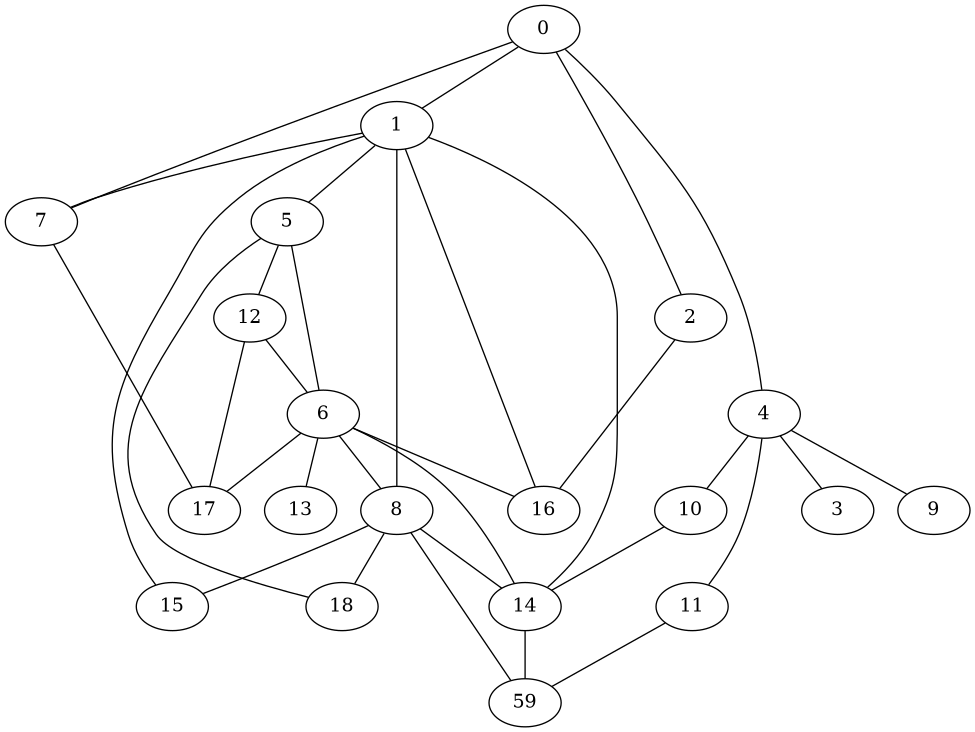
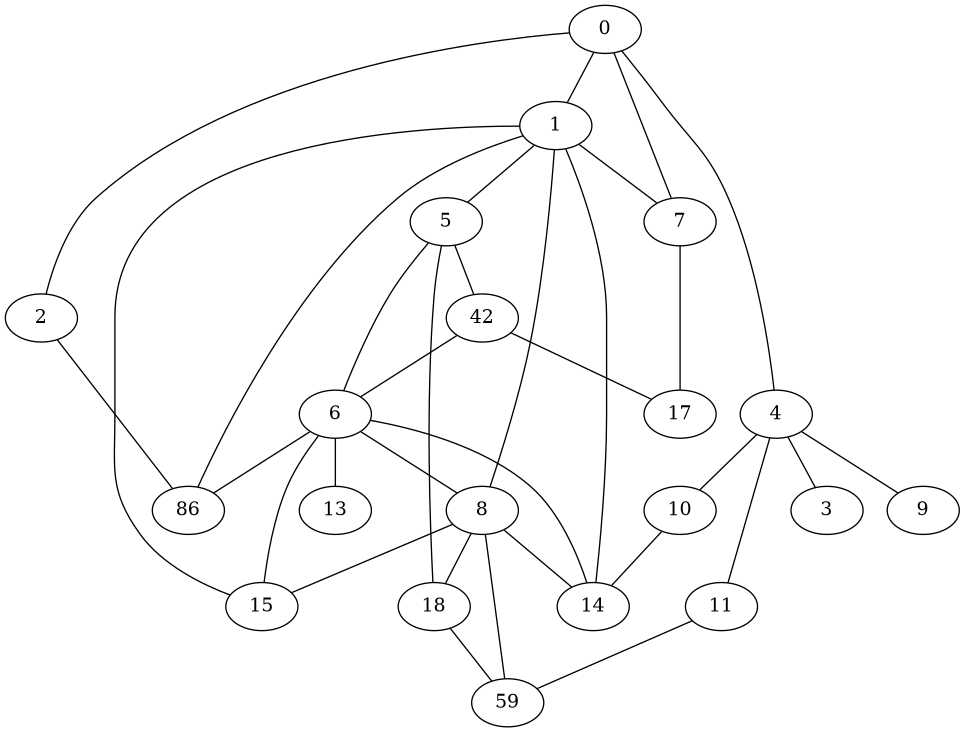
node "12": label "12" -> "42"
edge "6" -- "17": now "6" -- "15"
node "16": label "16" -> "86"
edge "14" -- "59": now "18" -- "59"
